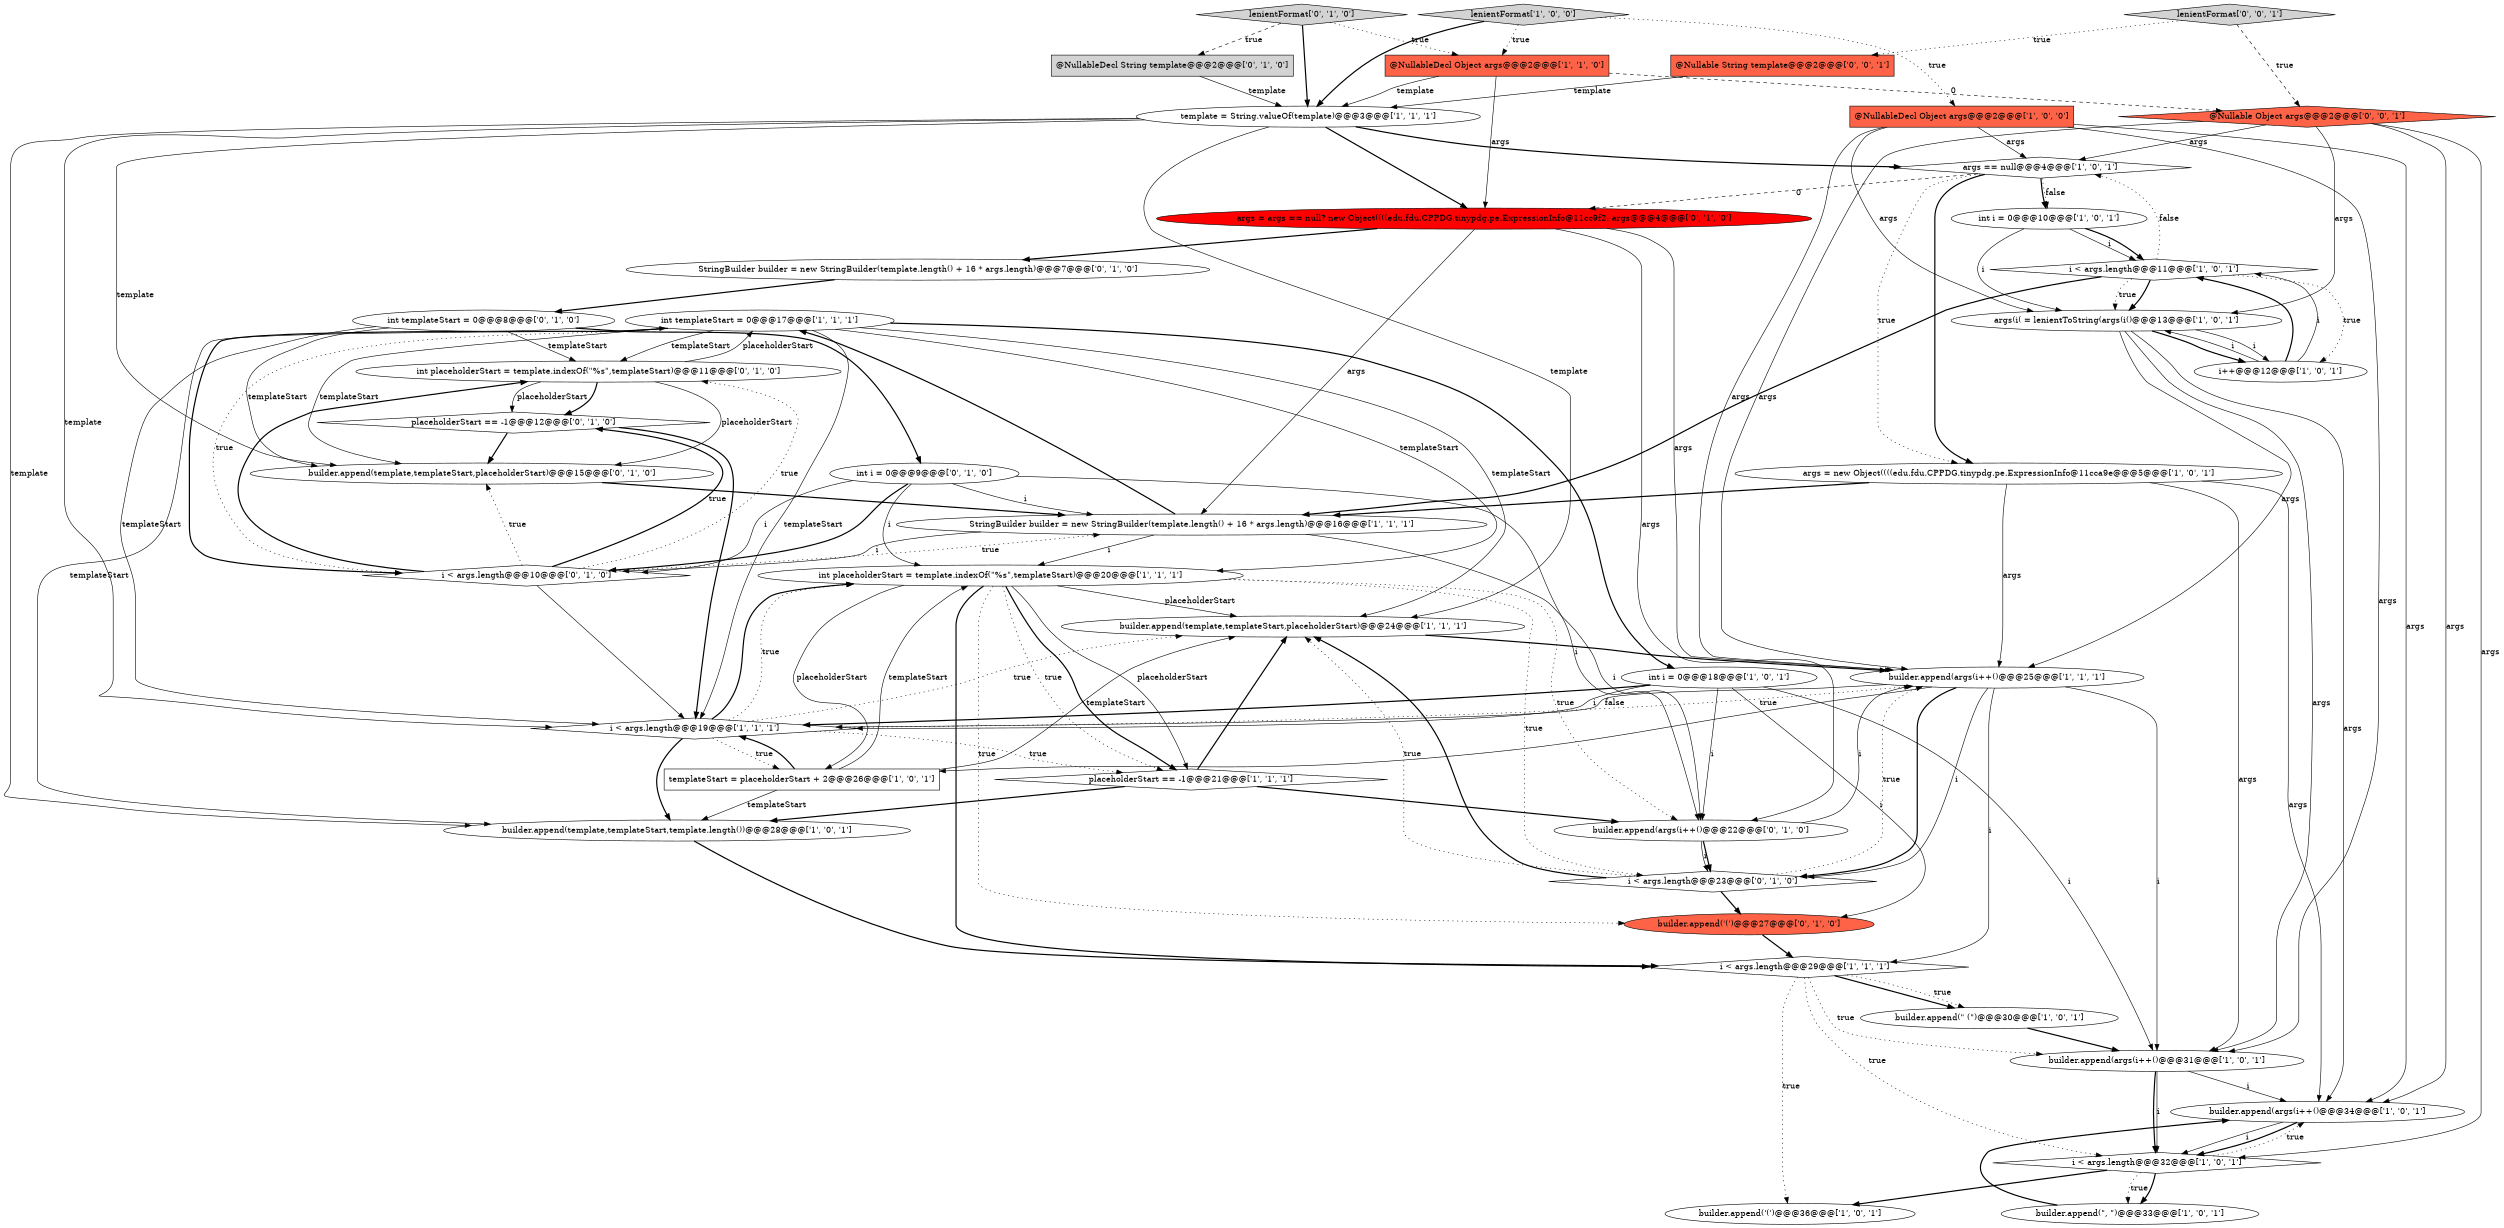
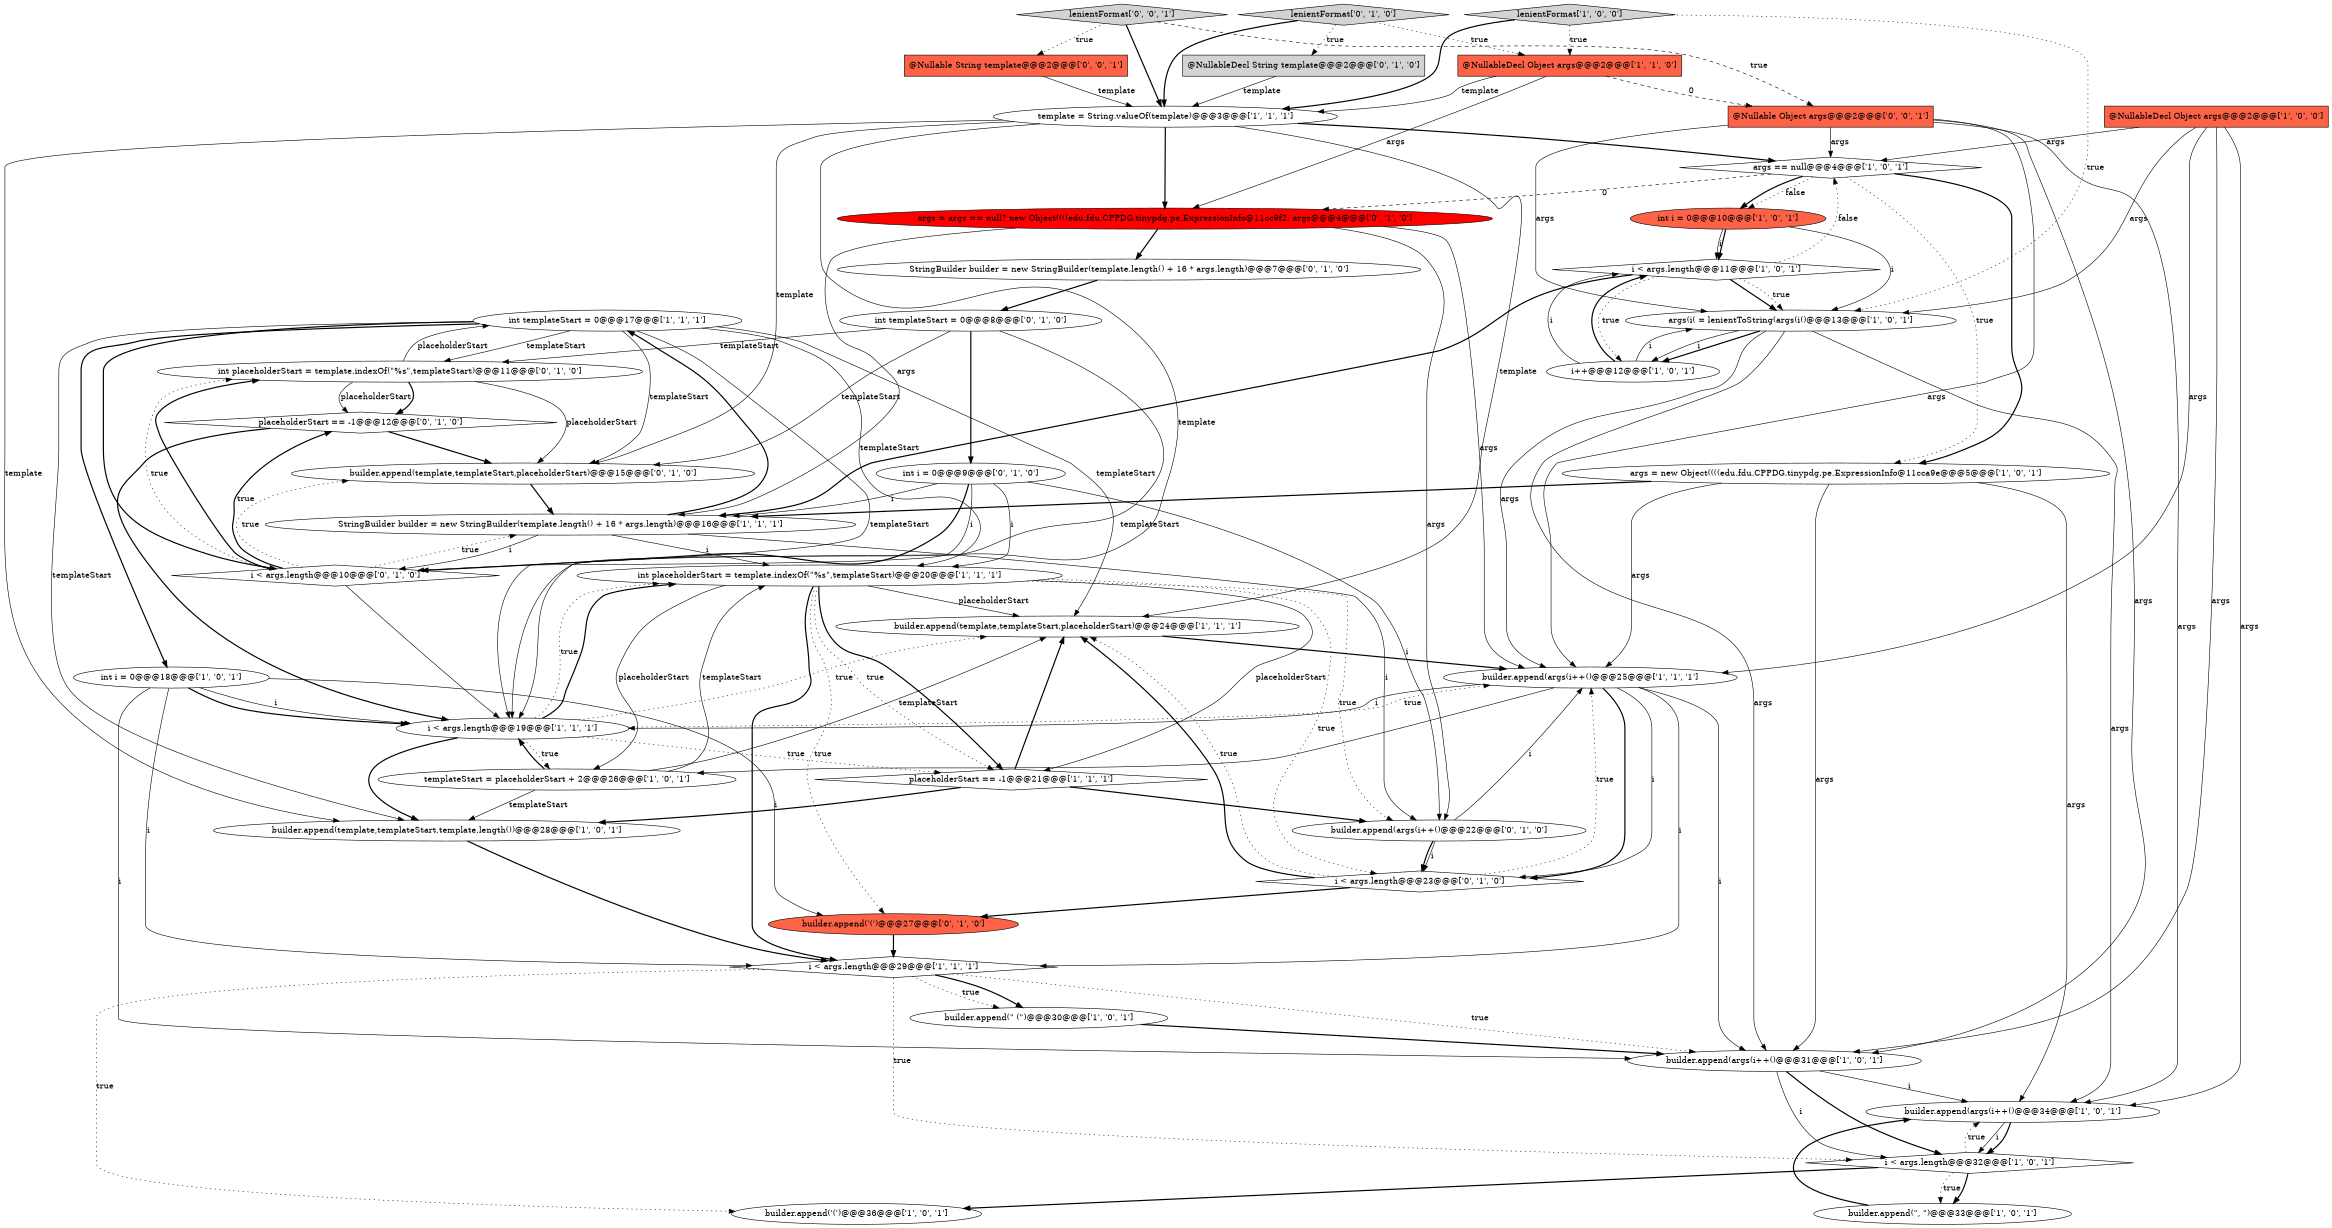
edge "lenientFormat['1', '0', '0']" -> "@NullableDecl Object args@@@2@@@['1', '0', '0']": now "lenientFormat['1', '0', '0']" -> "args(i( = lenientToString(args(i()@@@13@@@['1', '0', '1']"
edge "lenientFormat['0', '1', '0']" -> "@NullableDecl String template@@@2@@@['0', '1', '0']": style dashed -> dotted
edge "lenientFormat['0', '0', '1']" -> "template = String.valueOf(template)@@@3@@@['1', '1', '1']": added
node "@Nullable Object args@@@2@@@['0', '0', '1']": shape diamond -> box
node "int i = 0@@@10@@@['1', '0', '1']": fillcolor white -> tomato
edge "i < args.length@@@10@@@['0', '1', '0']" -> "int templateStart = 0@@@17@@@['1', '1', '1']": removed, label "true"
edge "@Nullable Object args@@@2@@@['0', '0', '1']" -> "i < args.length@@@32@@@['1', '0', '1']": now "@Nullable Object args@@@2@@@['0', '0', '1']" -> "builder.append(args(i++()@@@31@@@['1', '0', '1']"
edge "builder.append(args(i++()@@@25@@@['1', '1', '1']" -> "i < args.length@@@19@@@['1', '1', '1']": label "false" -> "i"
node "i < args.length@@@19@@@['1', '1', '1']": shape diamond -> ellipse
edge "int i = 0@@@18@@@['1', '0', '1']" -> "builder.append(args(i++()@@@22@@@['0', '1', '0']": now "int i = 0@@@18@@@['1', '0', '1']" -> "i < args.length@@@29@@@['1', '1', '1']"
node "templateStart = placeholderStart + 2@@@26@@@['1', '0', '1']": shape box -> ellipse
